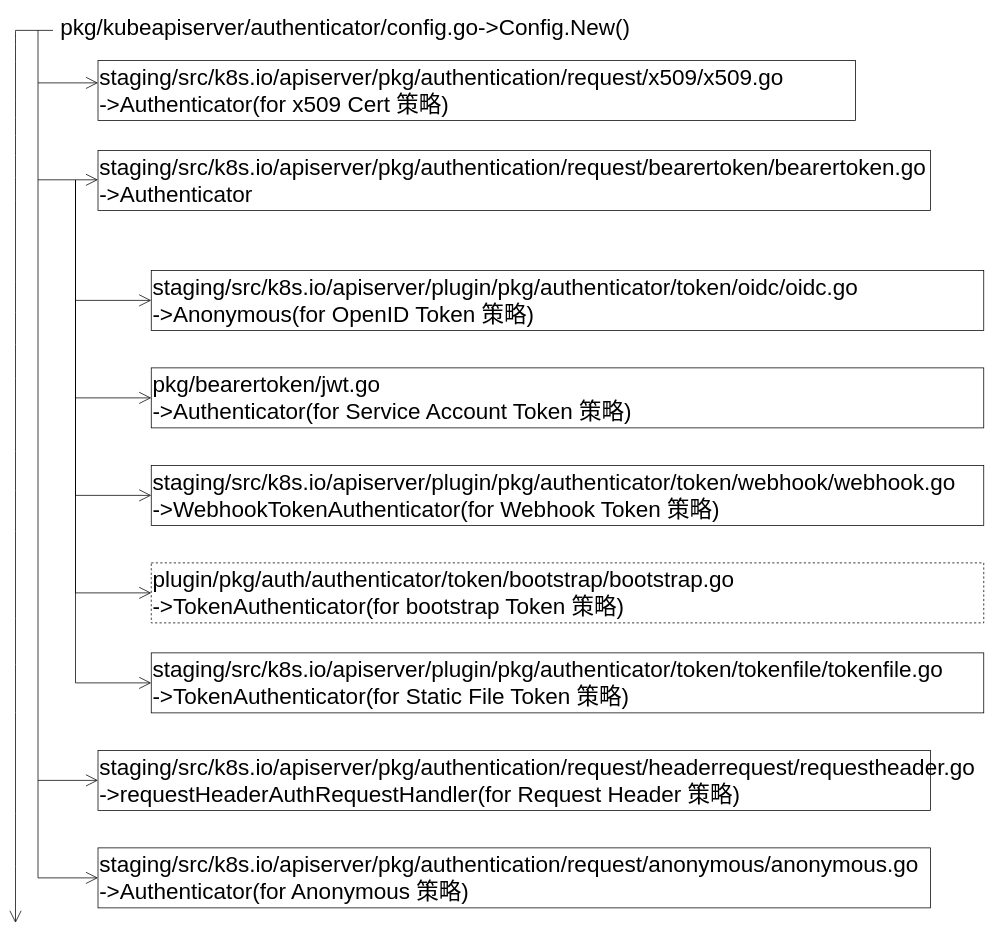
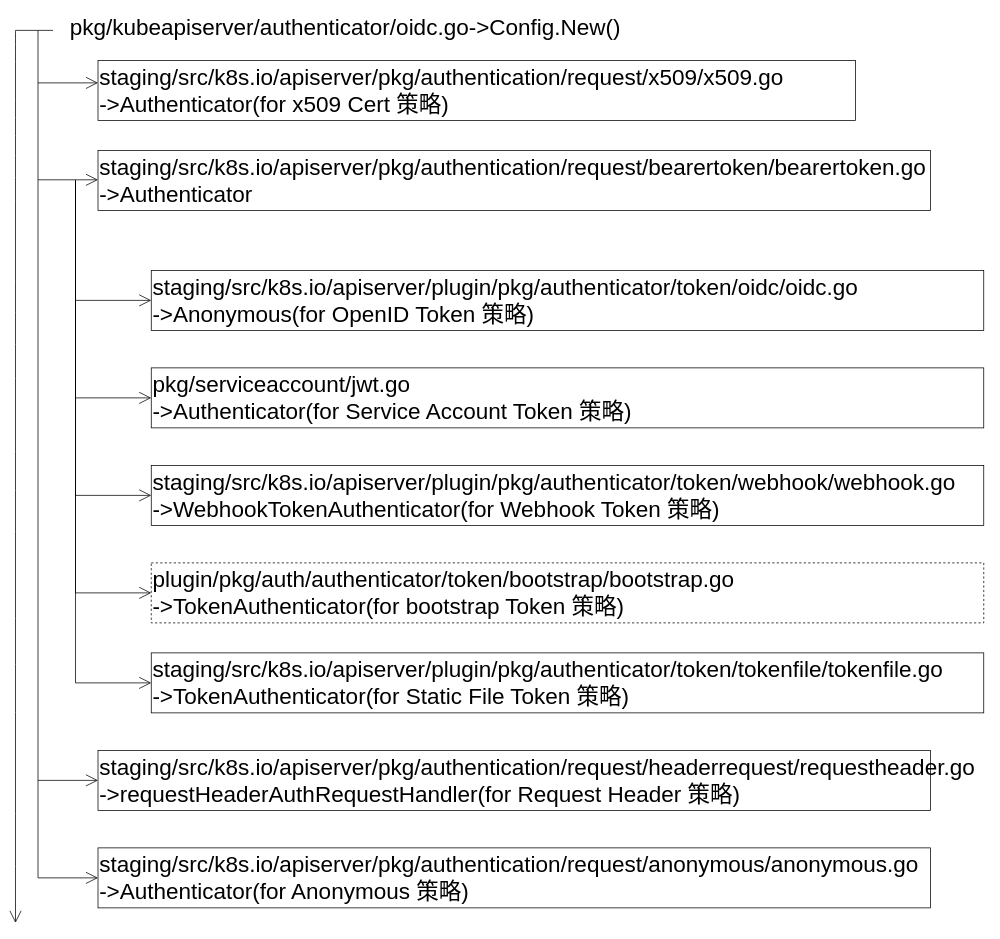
node "pkg/kubeapiserver/authenticator/config.go->Config.New()": label "pkg/kubeapiserver/authenticator/config.go->Config.New()" -> "pkg/kubeapiserver/authenticator/oidc.go->Config.New()"
node "pkg/bearertoken/jwt.go ->Authenticator(for Service Account Token 策略)": label "pkg/bearertoken/jwt.go ->Authenticator(for Service Account Token 策略)" -> "pkg/serviceaccount/jwt.go ->Authenticator(for Service Account Token 策略)"
